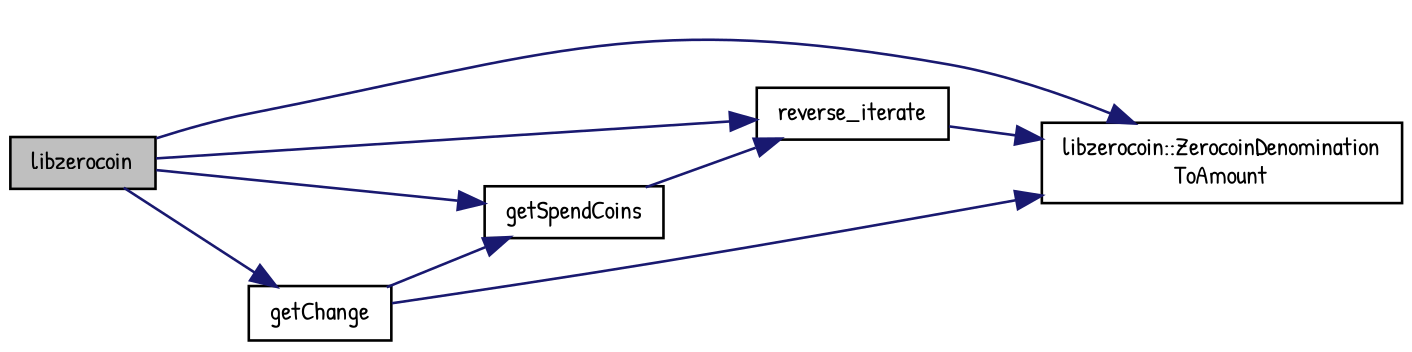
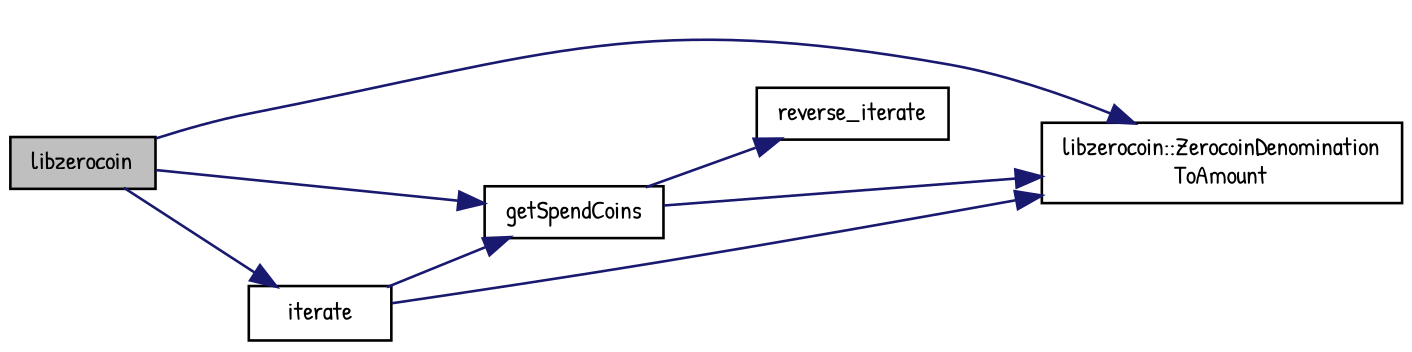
edge "reverse_iterate" -> "libzerocoin::ZerocoinDenomination ToAmount": now "getSpendCoins" -> "libzerocoin::ZerocoinDenomination ToAmount"
edge "libzerocoin" -> "reverse_iterate": removed
node "getChange": label "getChange" -> "iterate"
